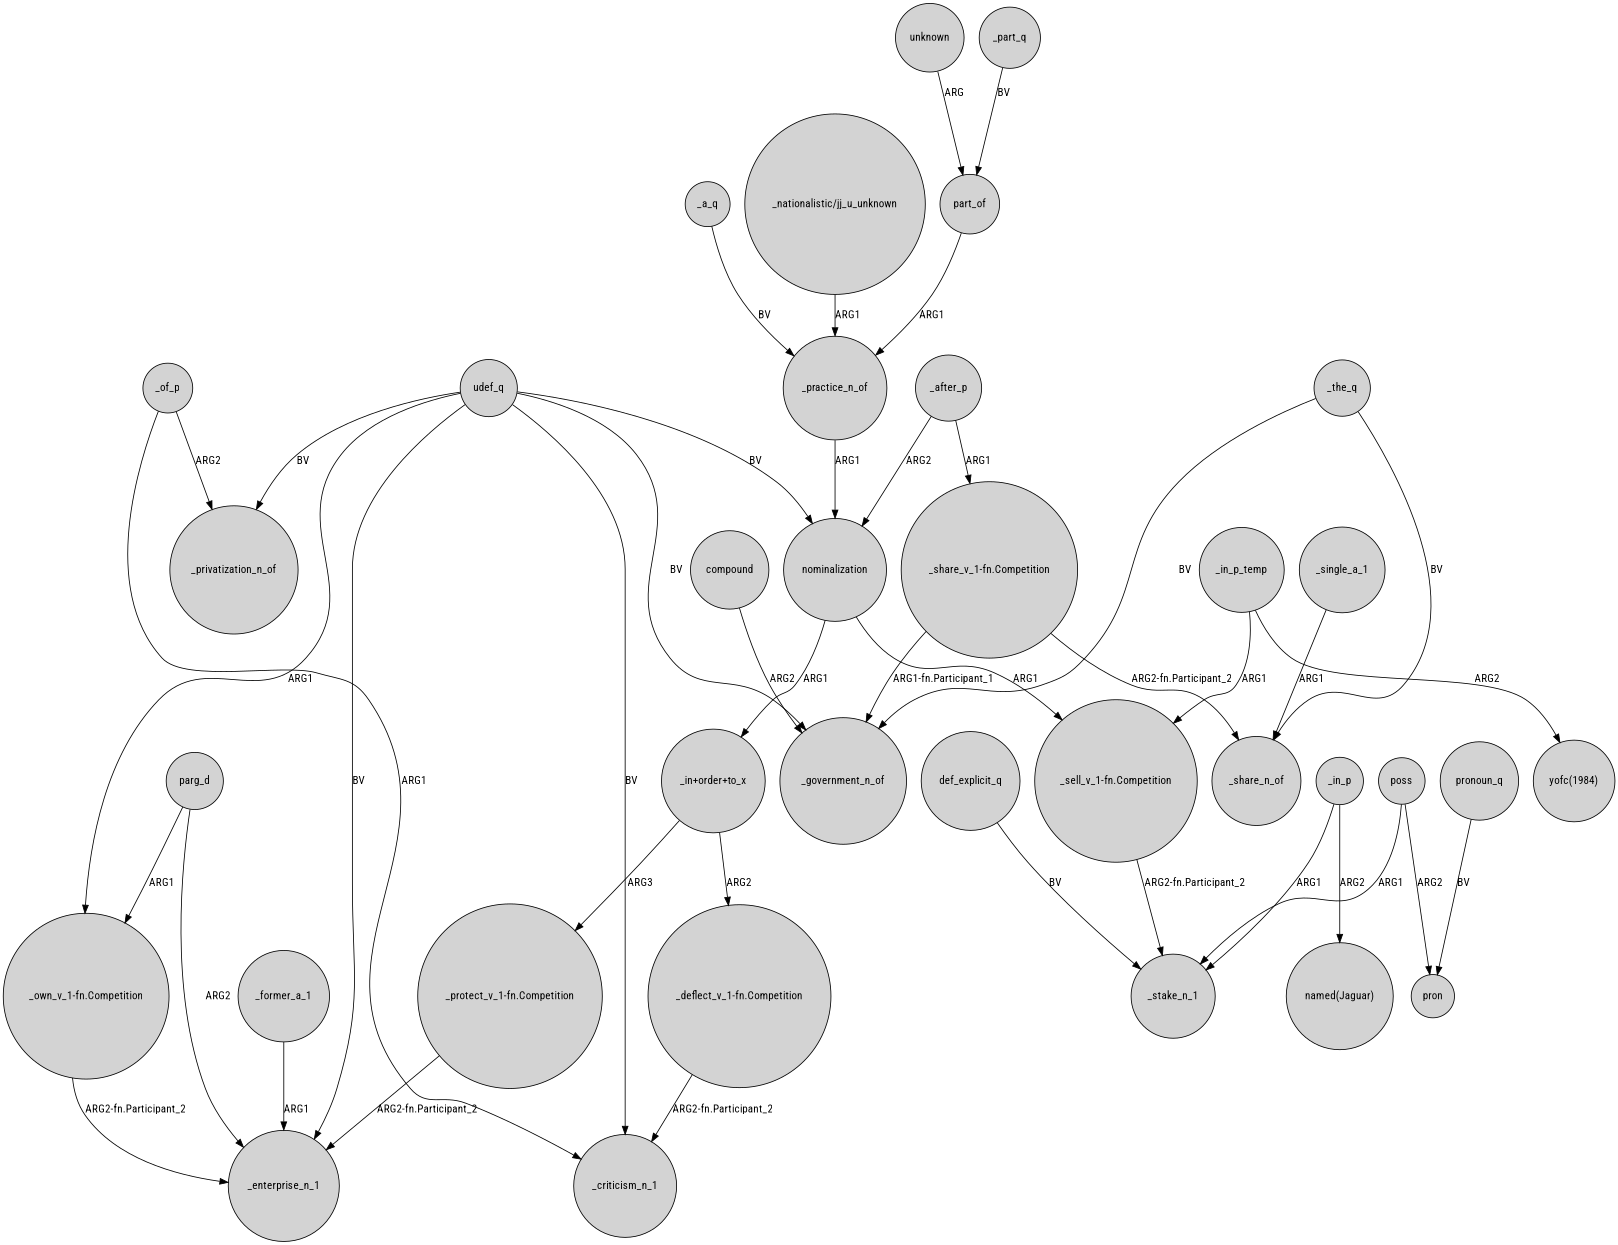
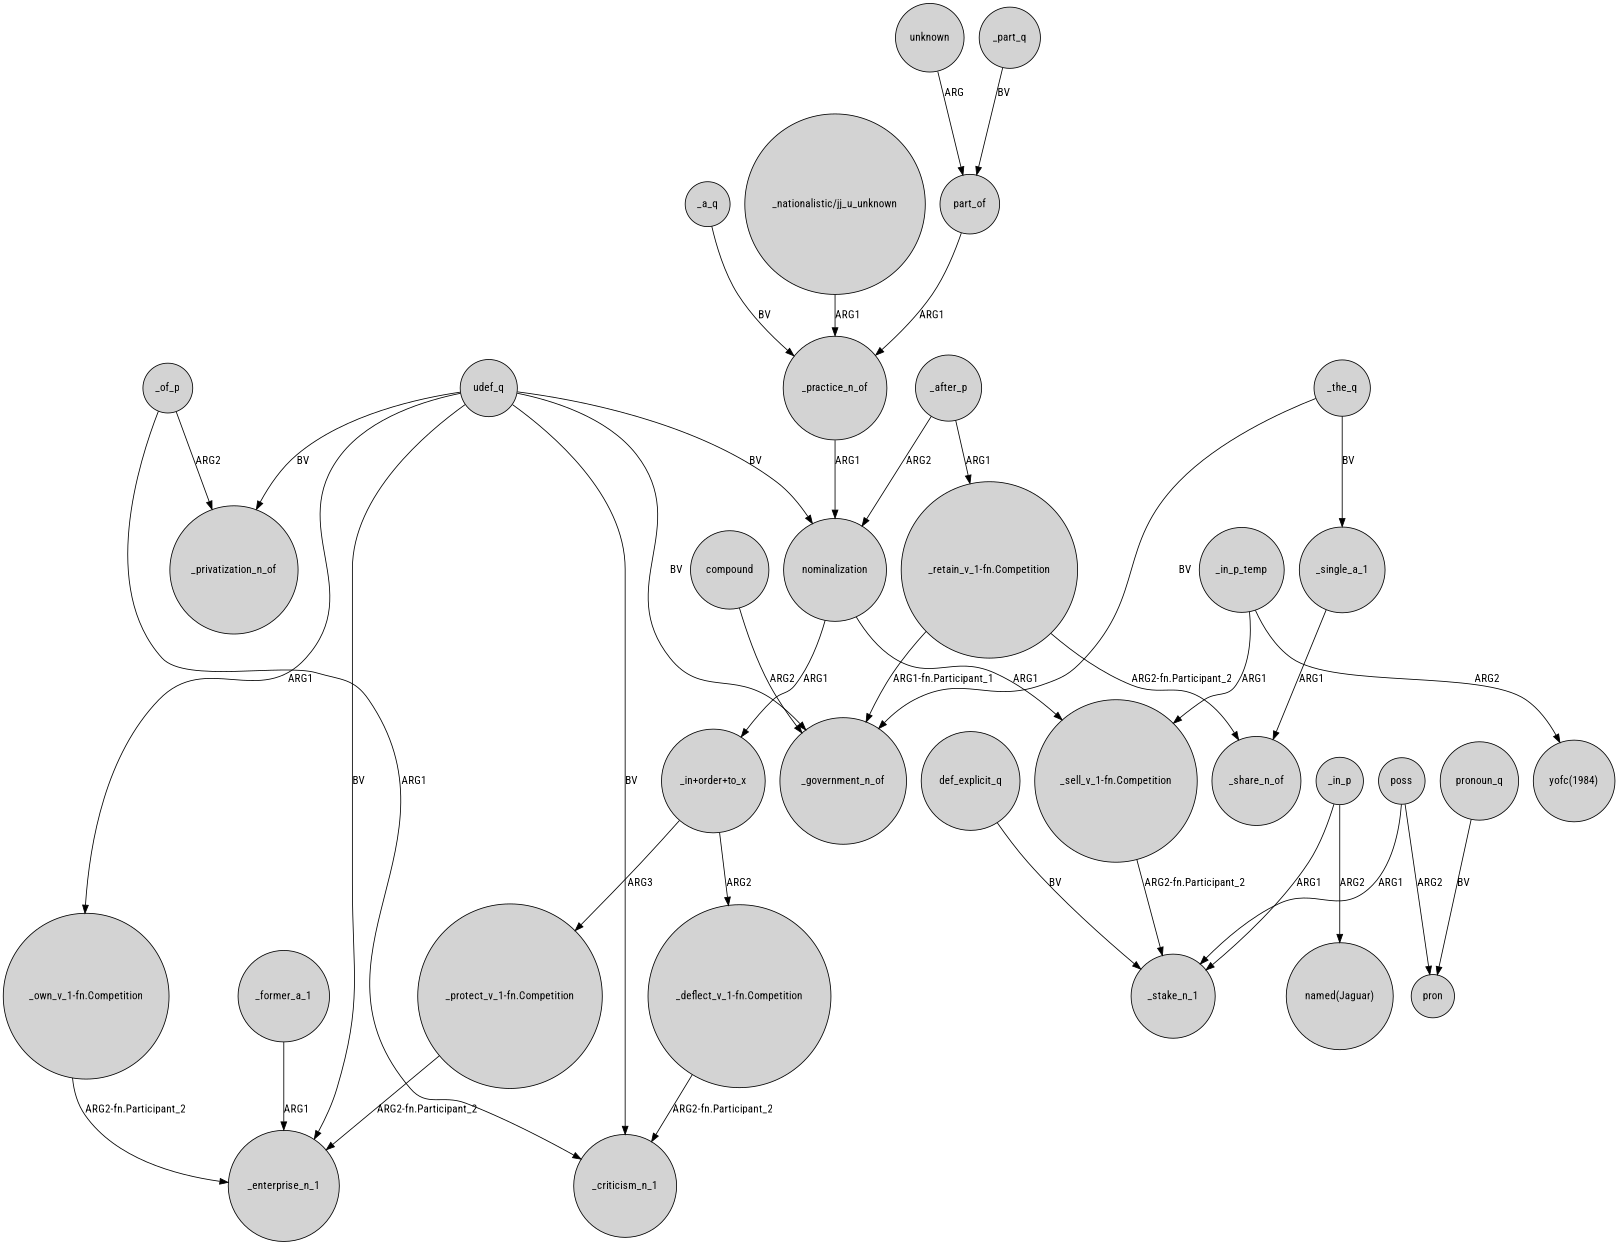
node "_share_v_1-fn.Competition": label "_share_v_1-fn.Competition" -> "_retain_v_1-fn.Competition"
edge "_the_q" -> "_share_n_of": now "_the_q" -> "_single_a_1"
node "parg_d": removed
